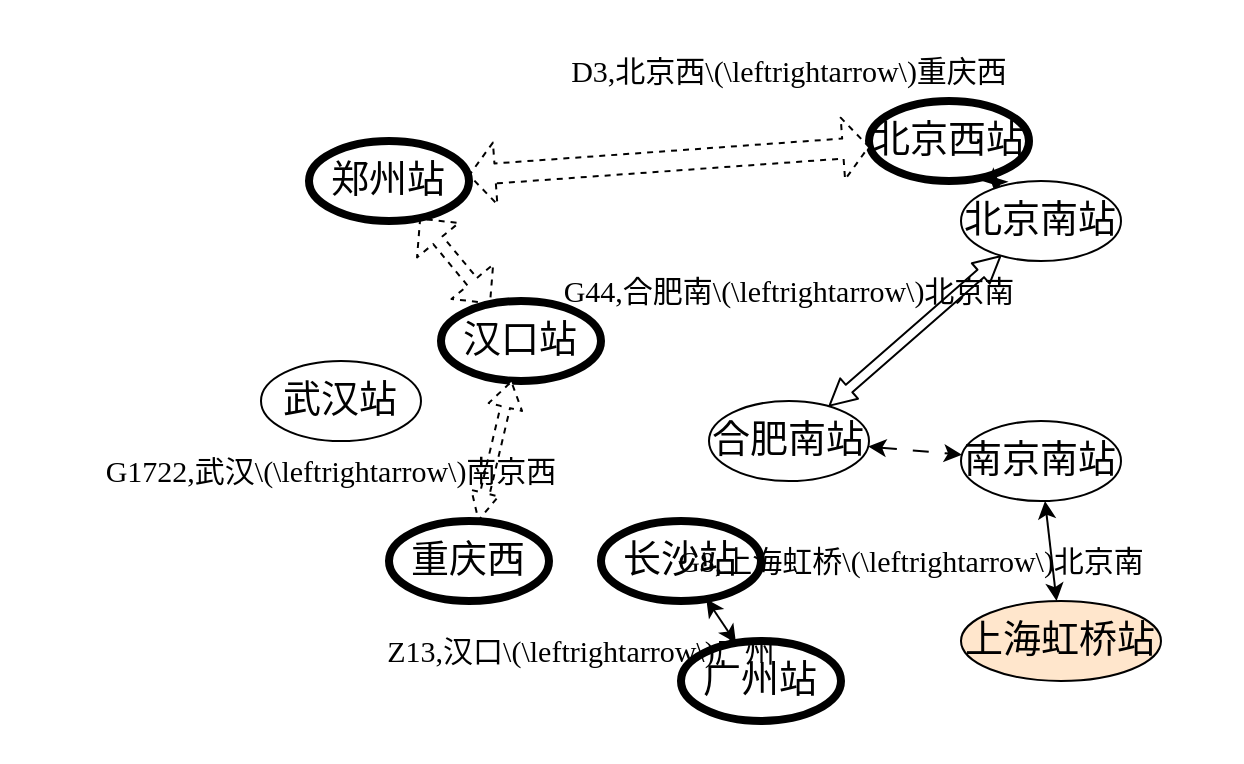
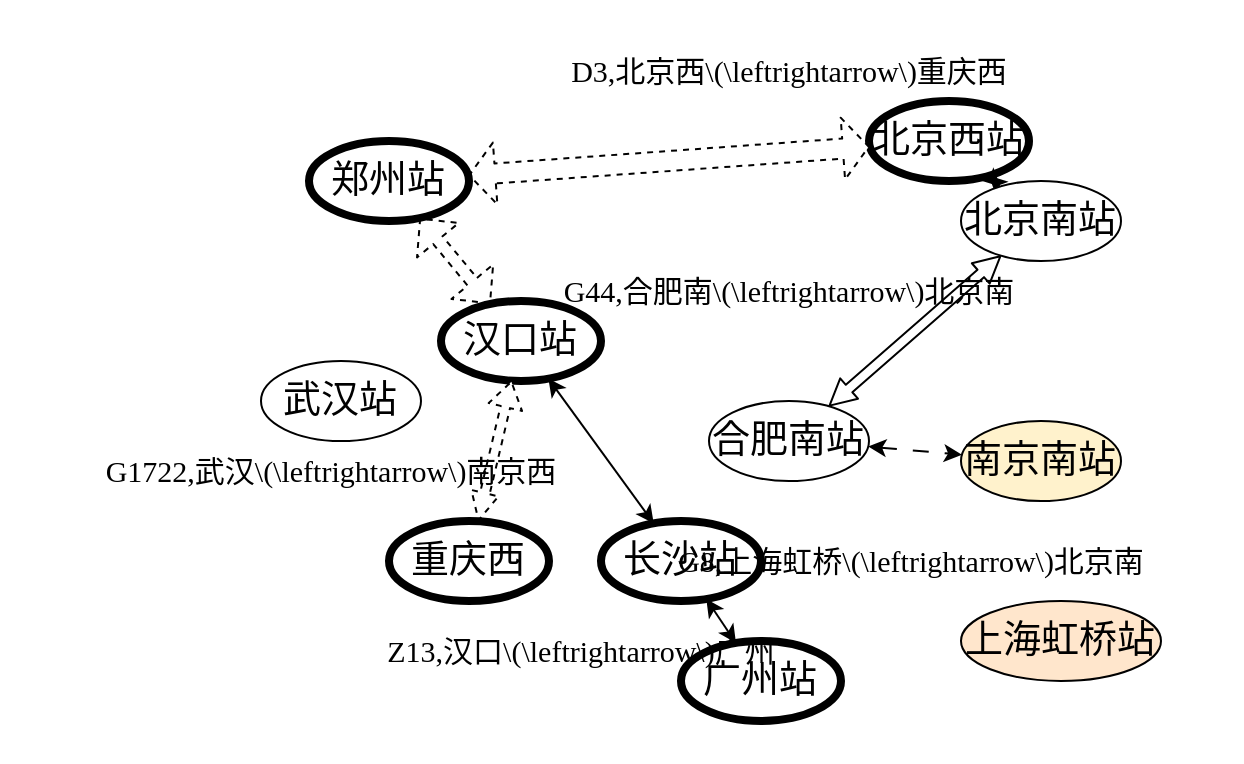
edge "汉口站" -- "长沙站": added
node "南京南站": fillcolor #ffffff -> #fff2cc
edge "南京南站" -- "上海虹桥站": removed
